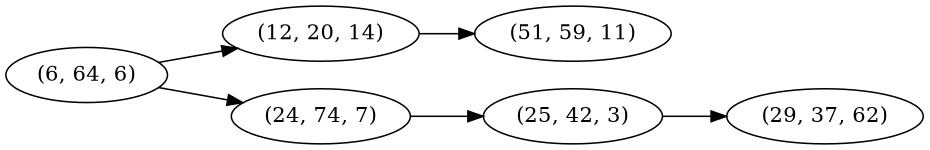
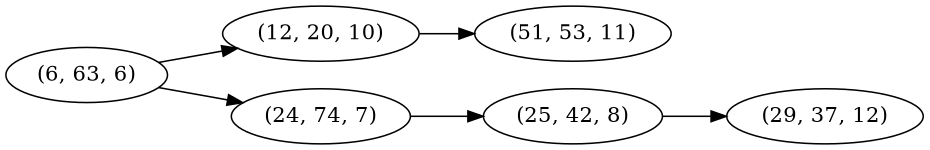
node "(12, 20, 14)": label "(12, 20, 14)" -> "(12, 20, 10)"
node "(51, 59, 11)": label "(51, 59, 11)" -> "(51, 53, 11)"
node "(6, 64, 6)": label "(6, 64, 6)" -> "(6, 63, 6)"
node "(25, 42, 3)": label "(25, 42, 3)" -> "(25, 42, 8)"
node "(29, 37, 62)": label "(29, 37, 62)" -> "(29, 37, 12)"
